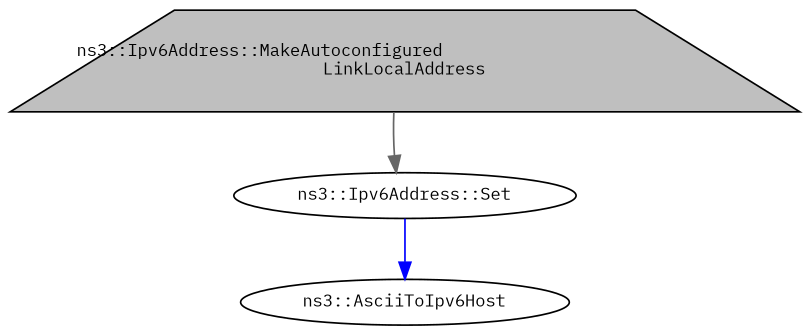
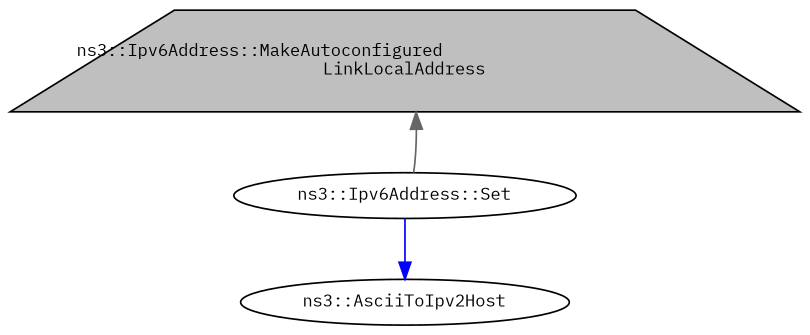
edge "ns3::Ipv6Address::MakeAutoconfigured LinkLocalAddress" -> "ns3::Ipv6Address::Set": reversed
node "ns3::AsciiToIpv6Host": label "ns3::AsciiToIpv6Host" -> "ns3::AsciiToIpv2Host"
